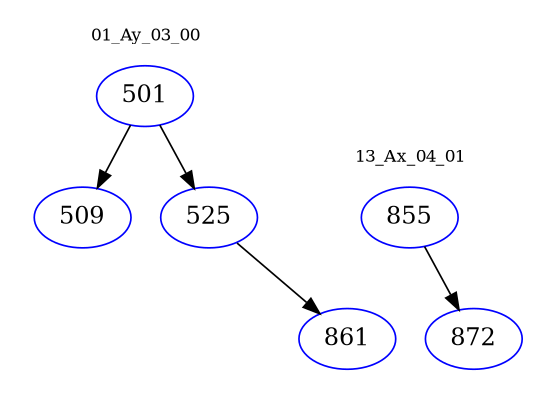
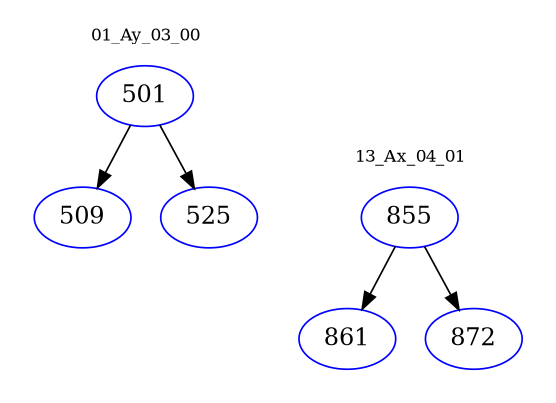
edge "525" -> "861": now "855" -> "861"
